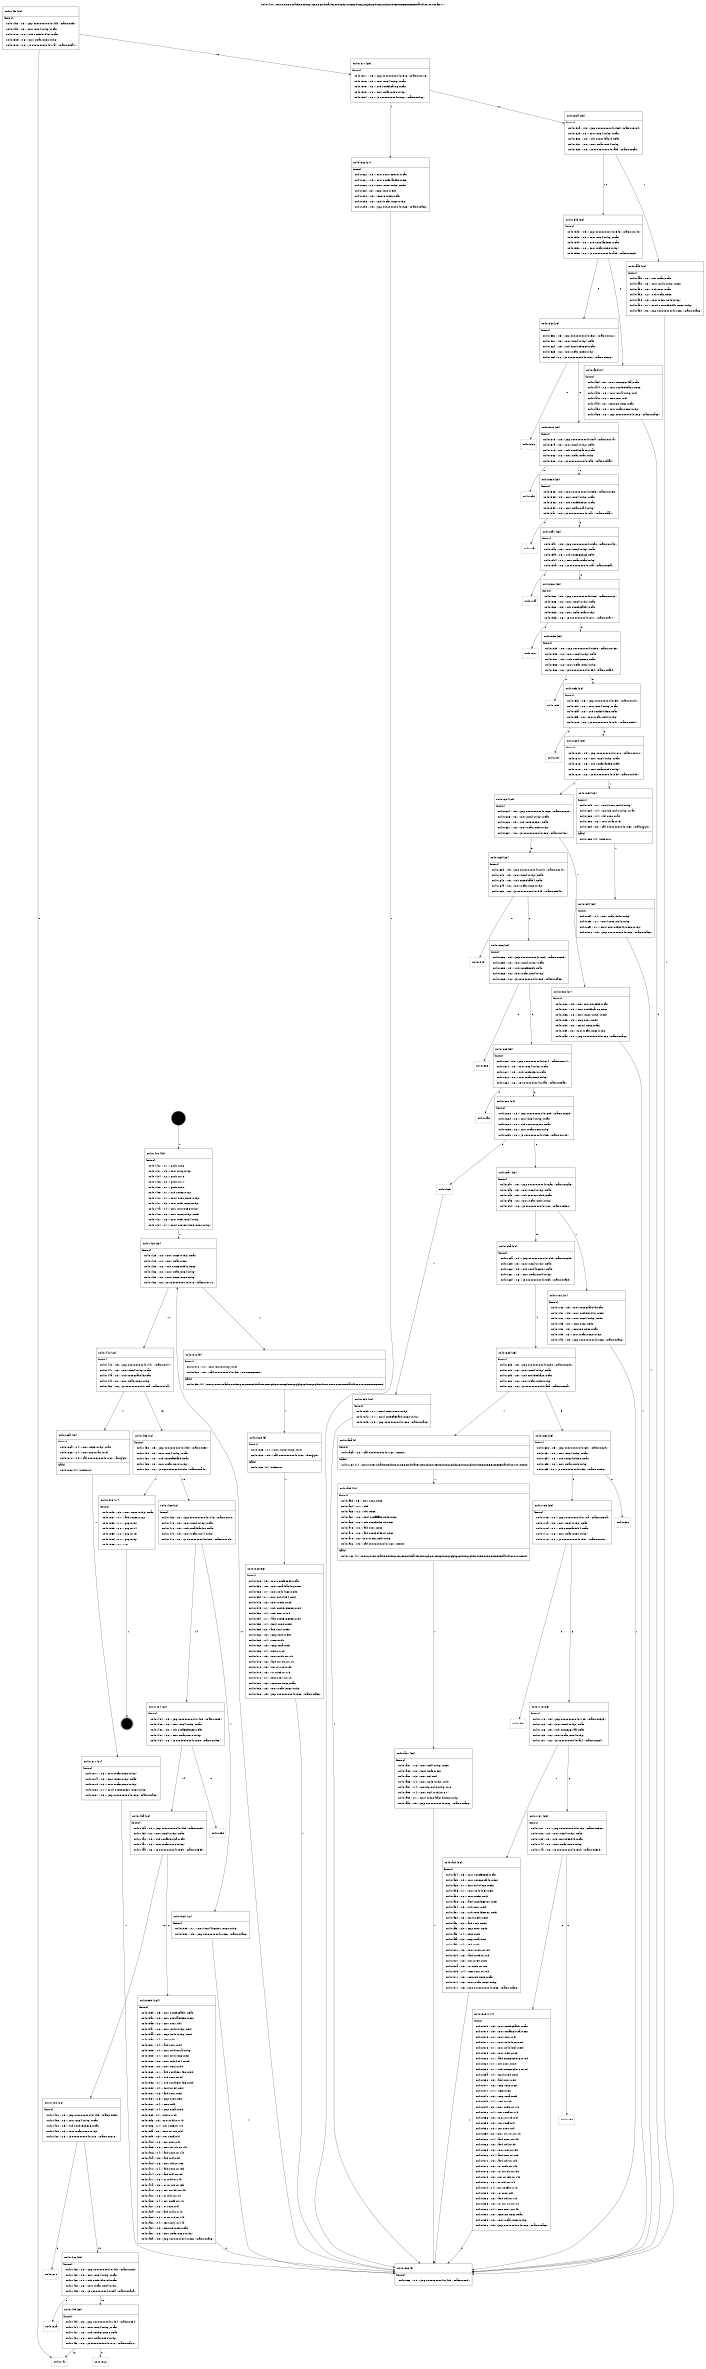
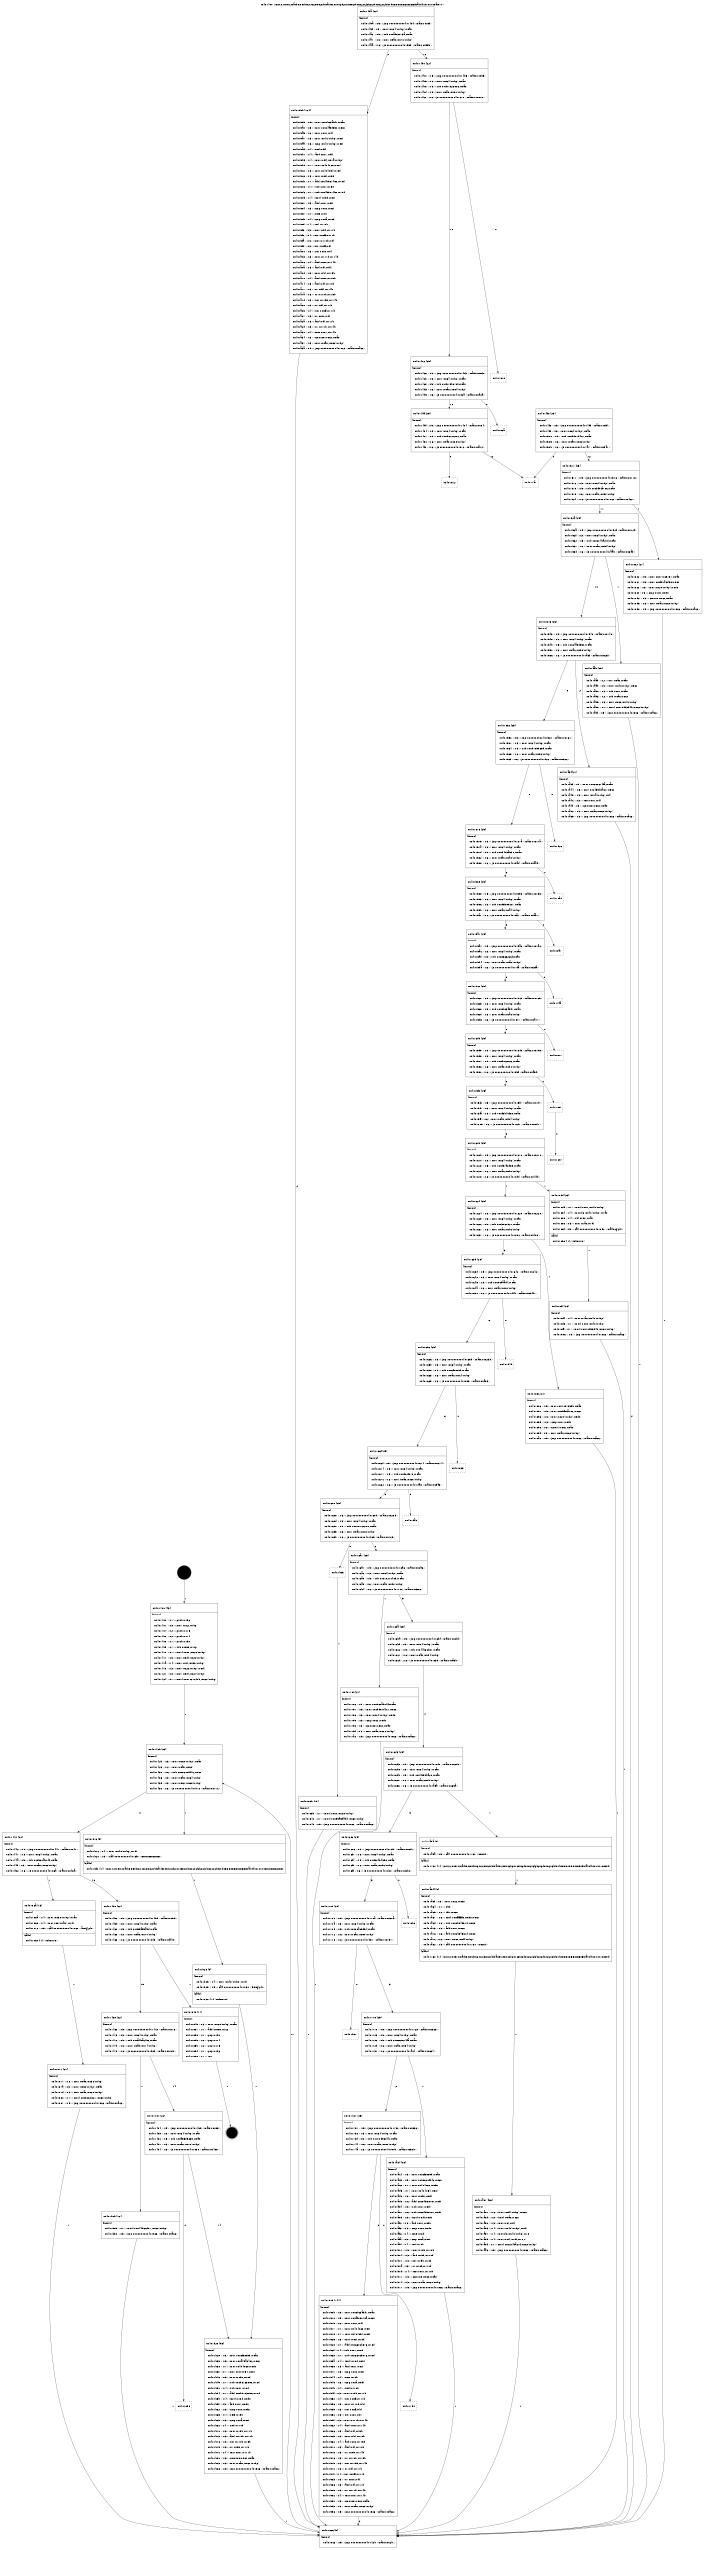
edge "0x4015f2 [25]" -> "0x401cd7": now "0x401e5f" -> "0x401cd7"
edge "0x401484 [22]" -> "0x40149a [22]": now "0x401484 [22]" -> "0x401b2e [93]"
